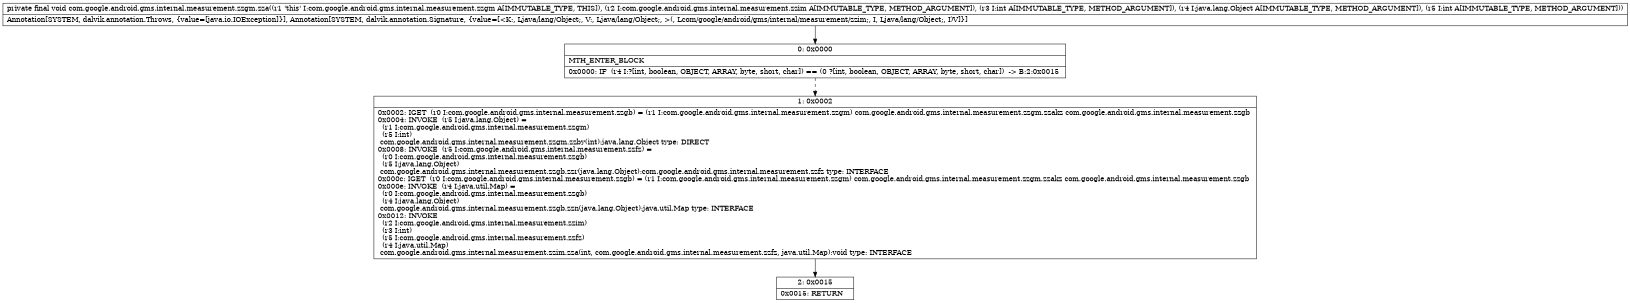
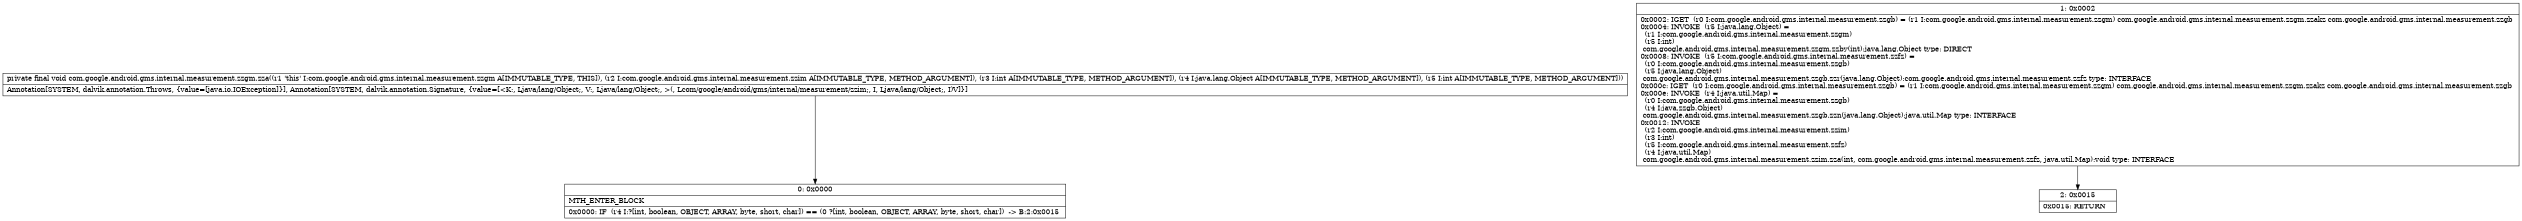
edge "0: 0x0000" -> "1: 0x0002": removed
node "1: 0x0002": text "(r4 I:java.lang.Object)" -> "(r4 I:java.zzgb.Object)"
